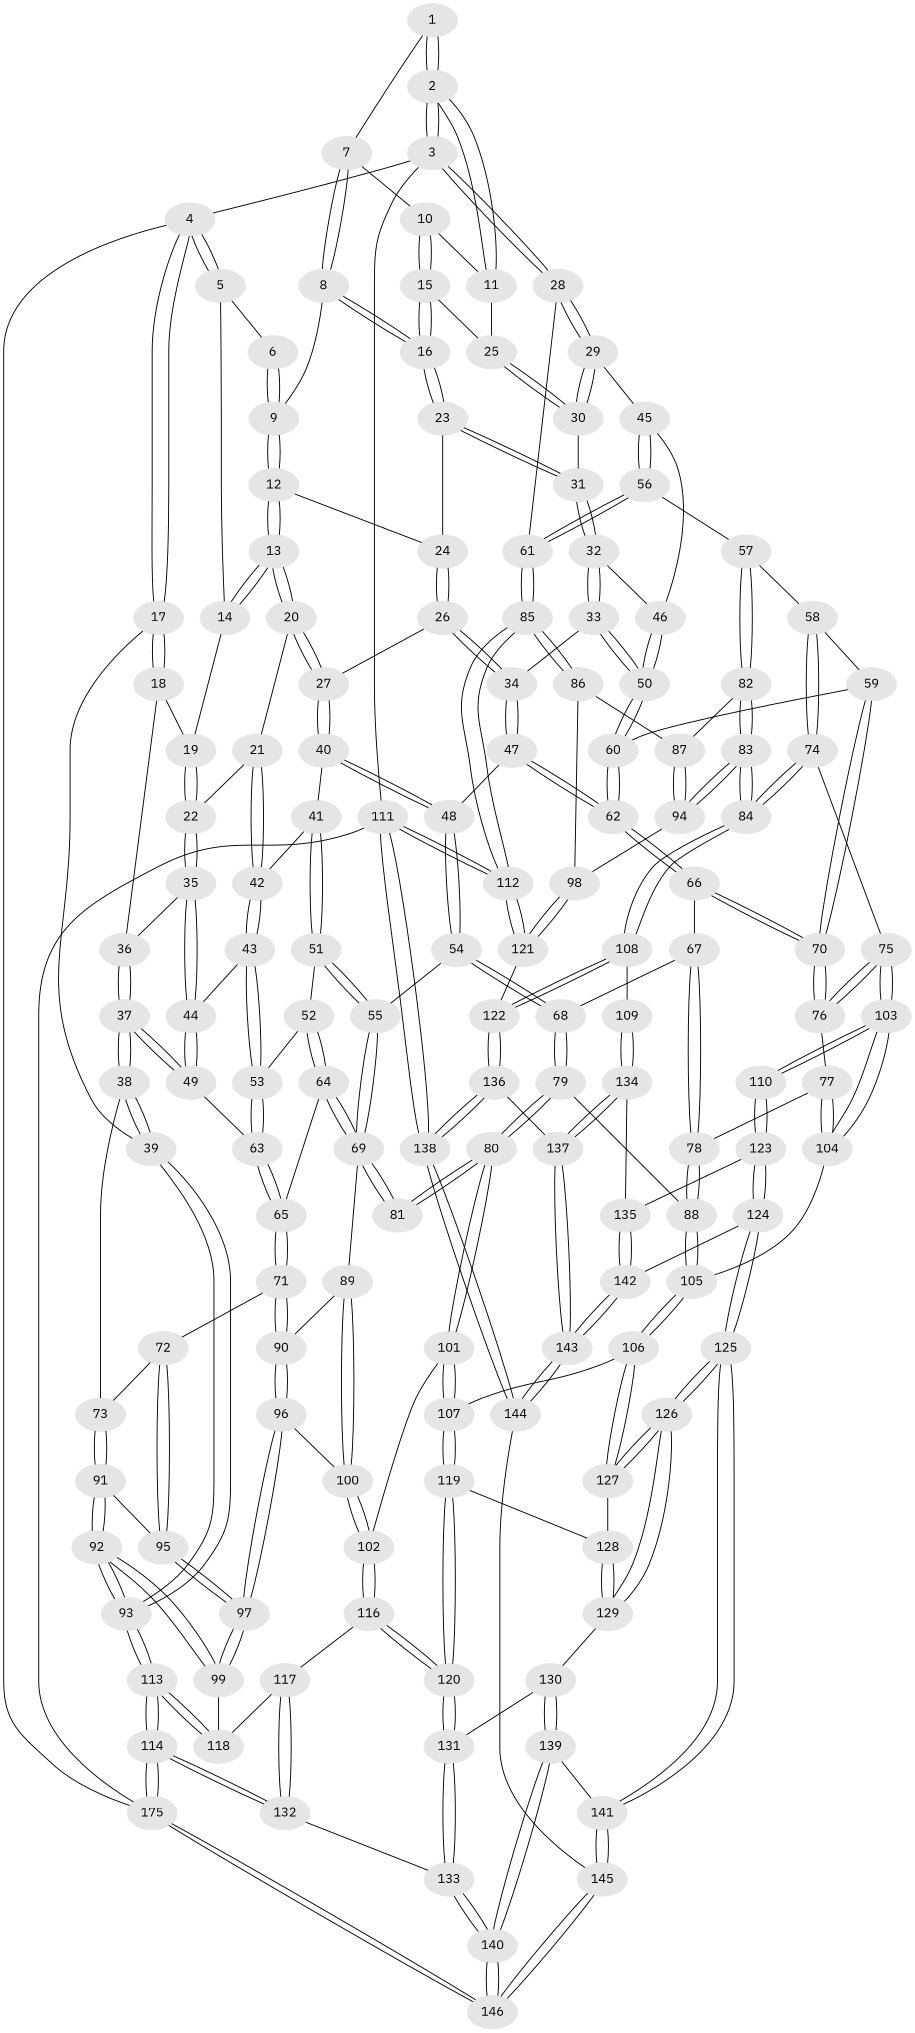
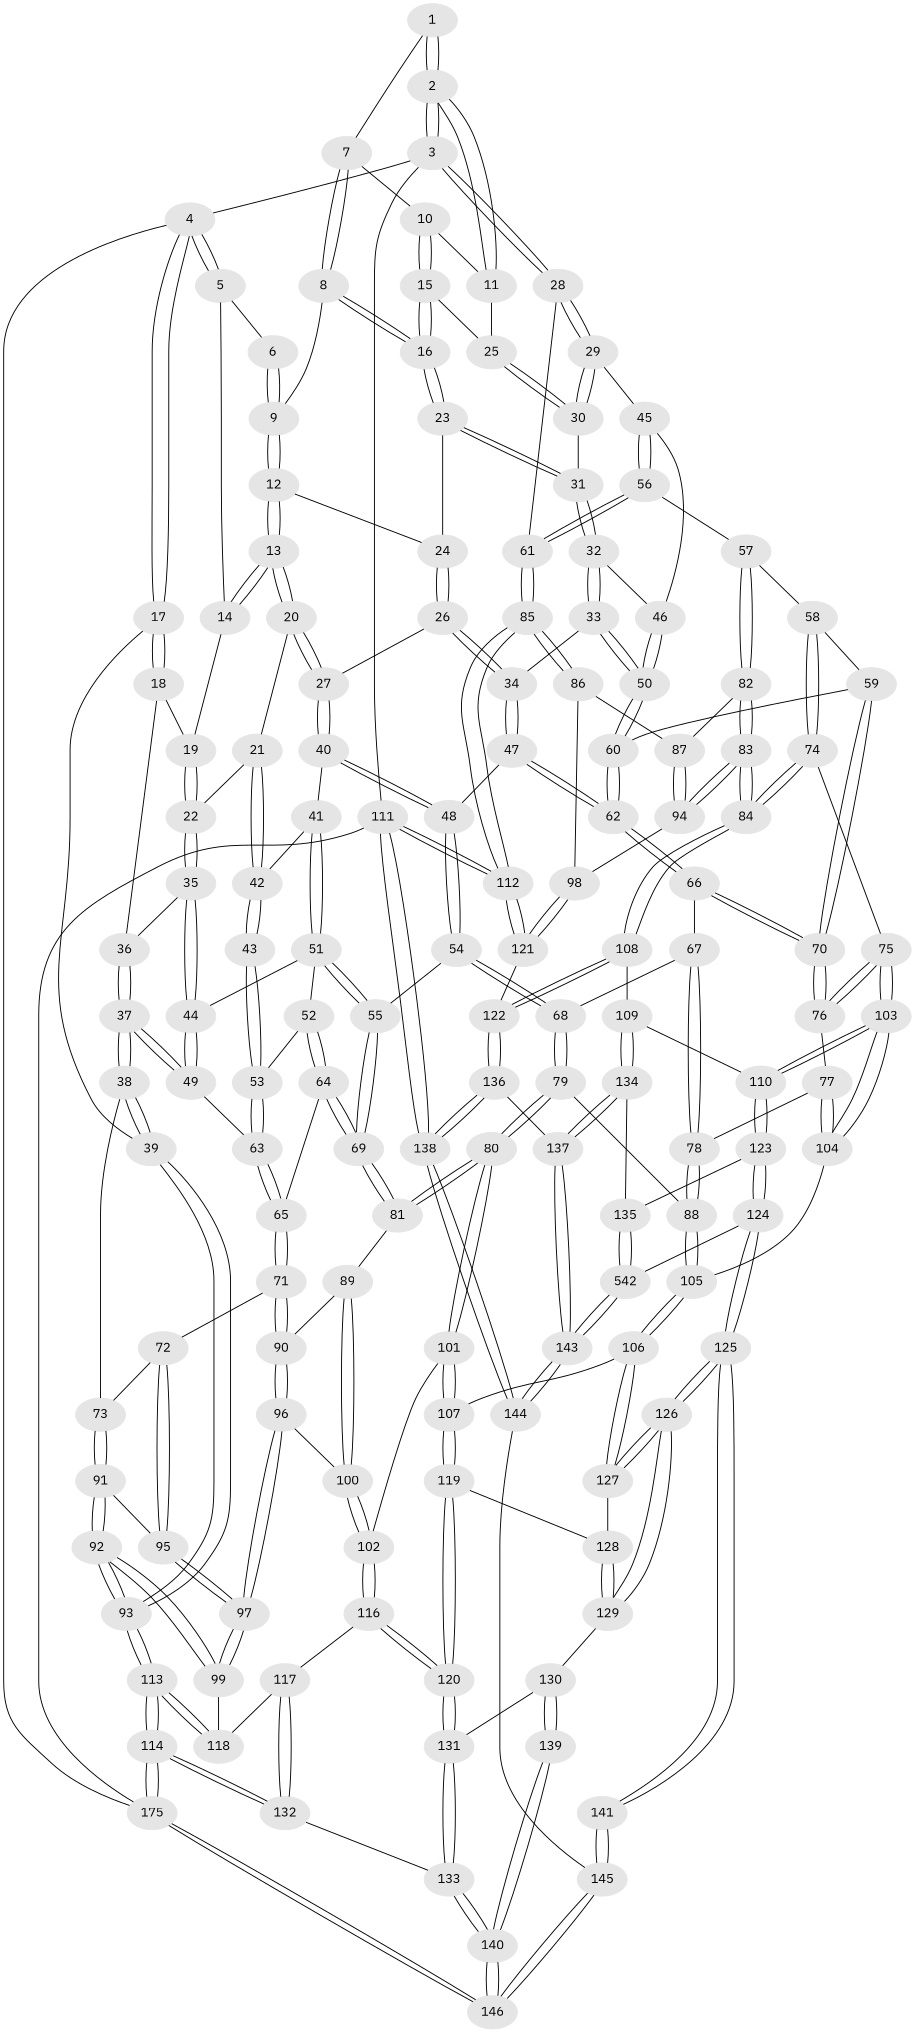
edge "43" -- "44": now "51" -- "44"
edge "109" -- "110": added
edge "69" -- "89": now "81" -- "89"
node "142": label "142" -> "542"
edge "139" -- "141": removed
